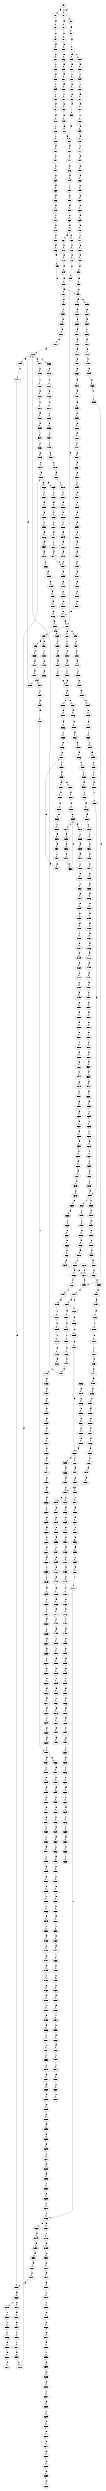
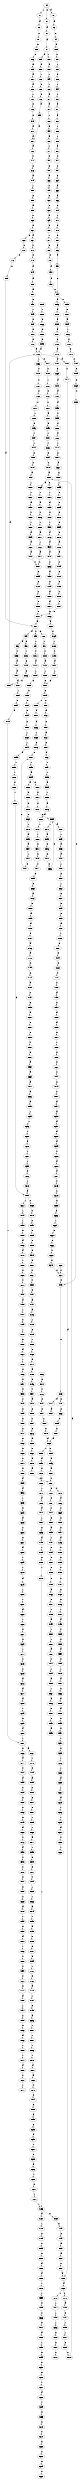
edge "S227" -> "S240": removed, label "C"
